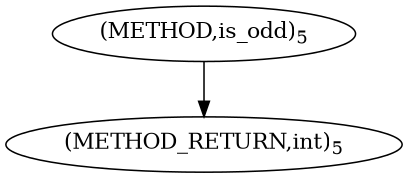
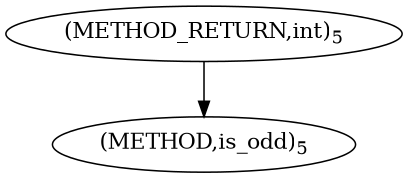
edge "(METHOD,is_odd)" -> "(METHOD_RETURN,int)": reversed
